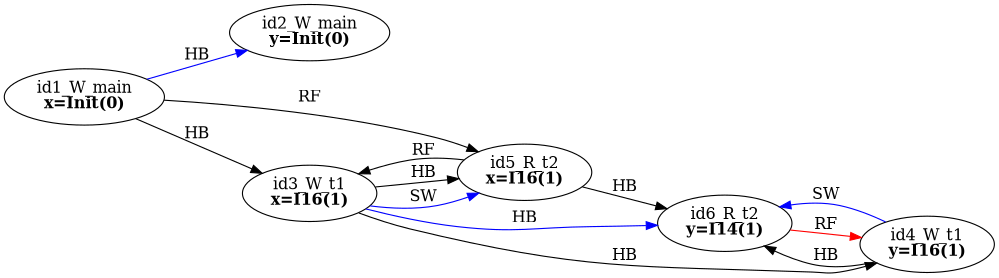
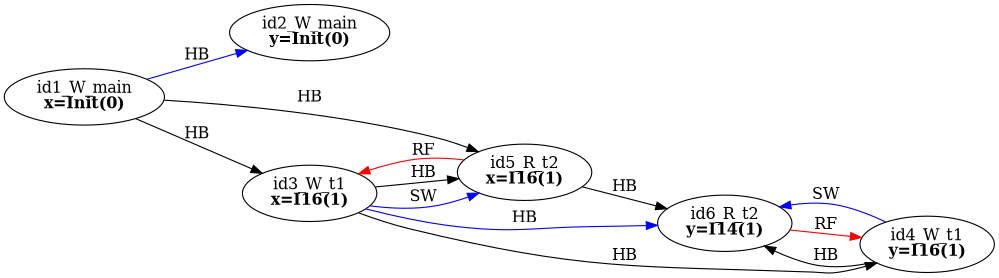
edge "id1_W_main" -> "id5_R_t2": label "RF" -> "HB"
edge "id5_R_t2" -> "id3_W_t1": color black -> red
